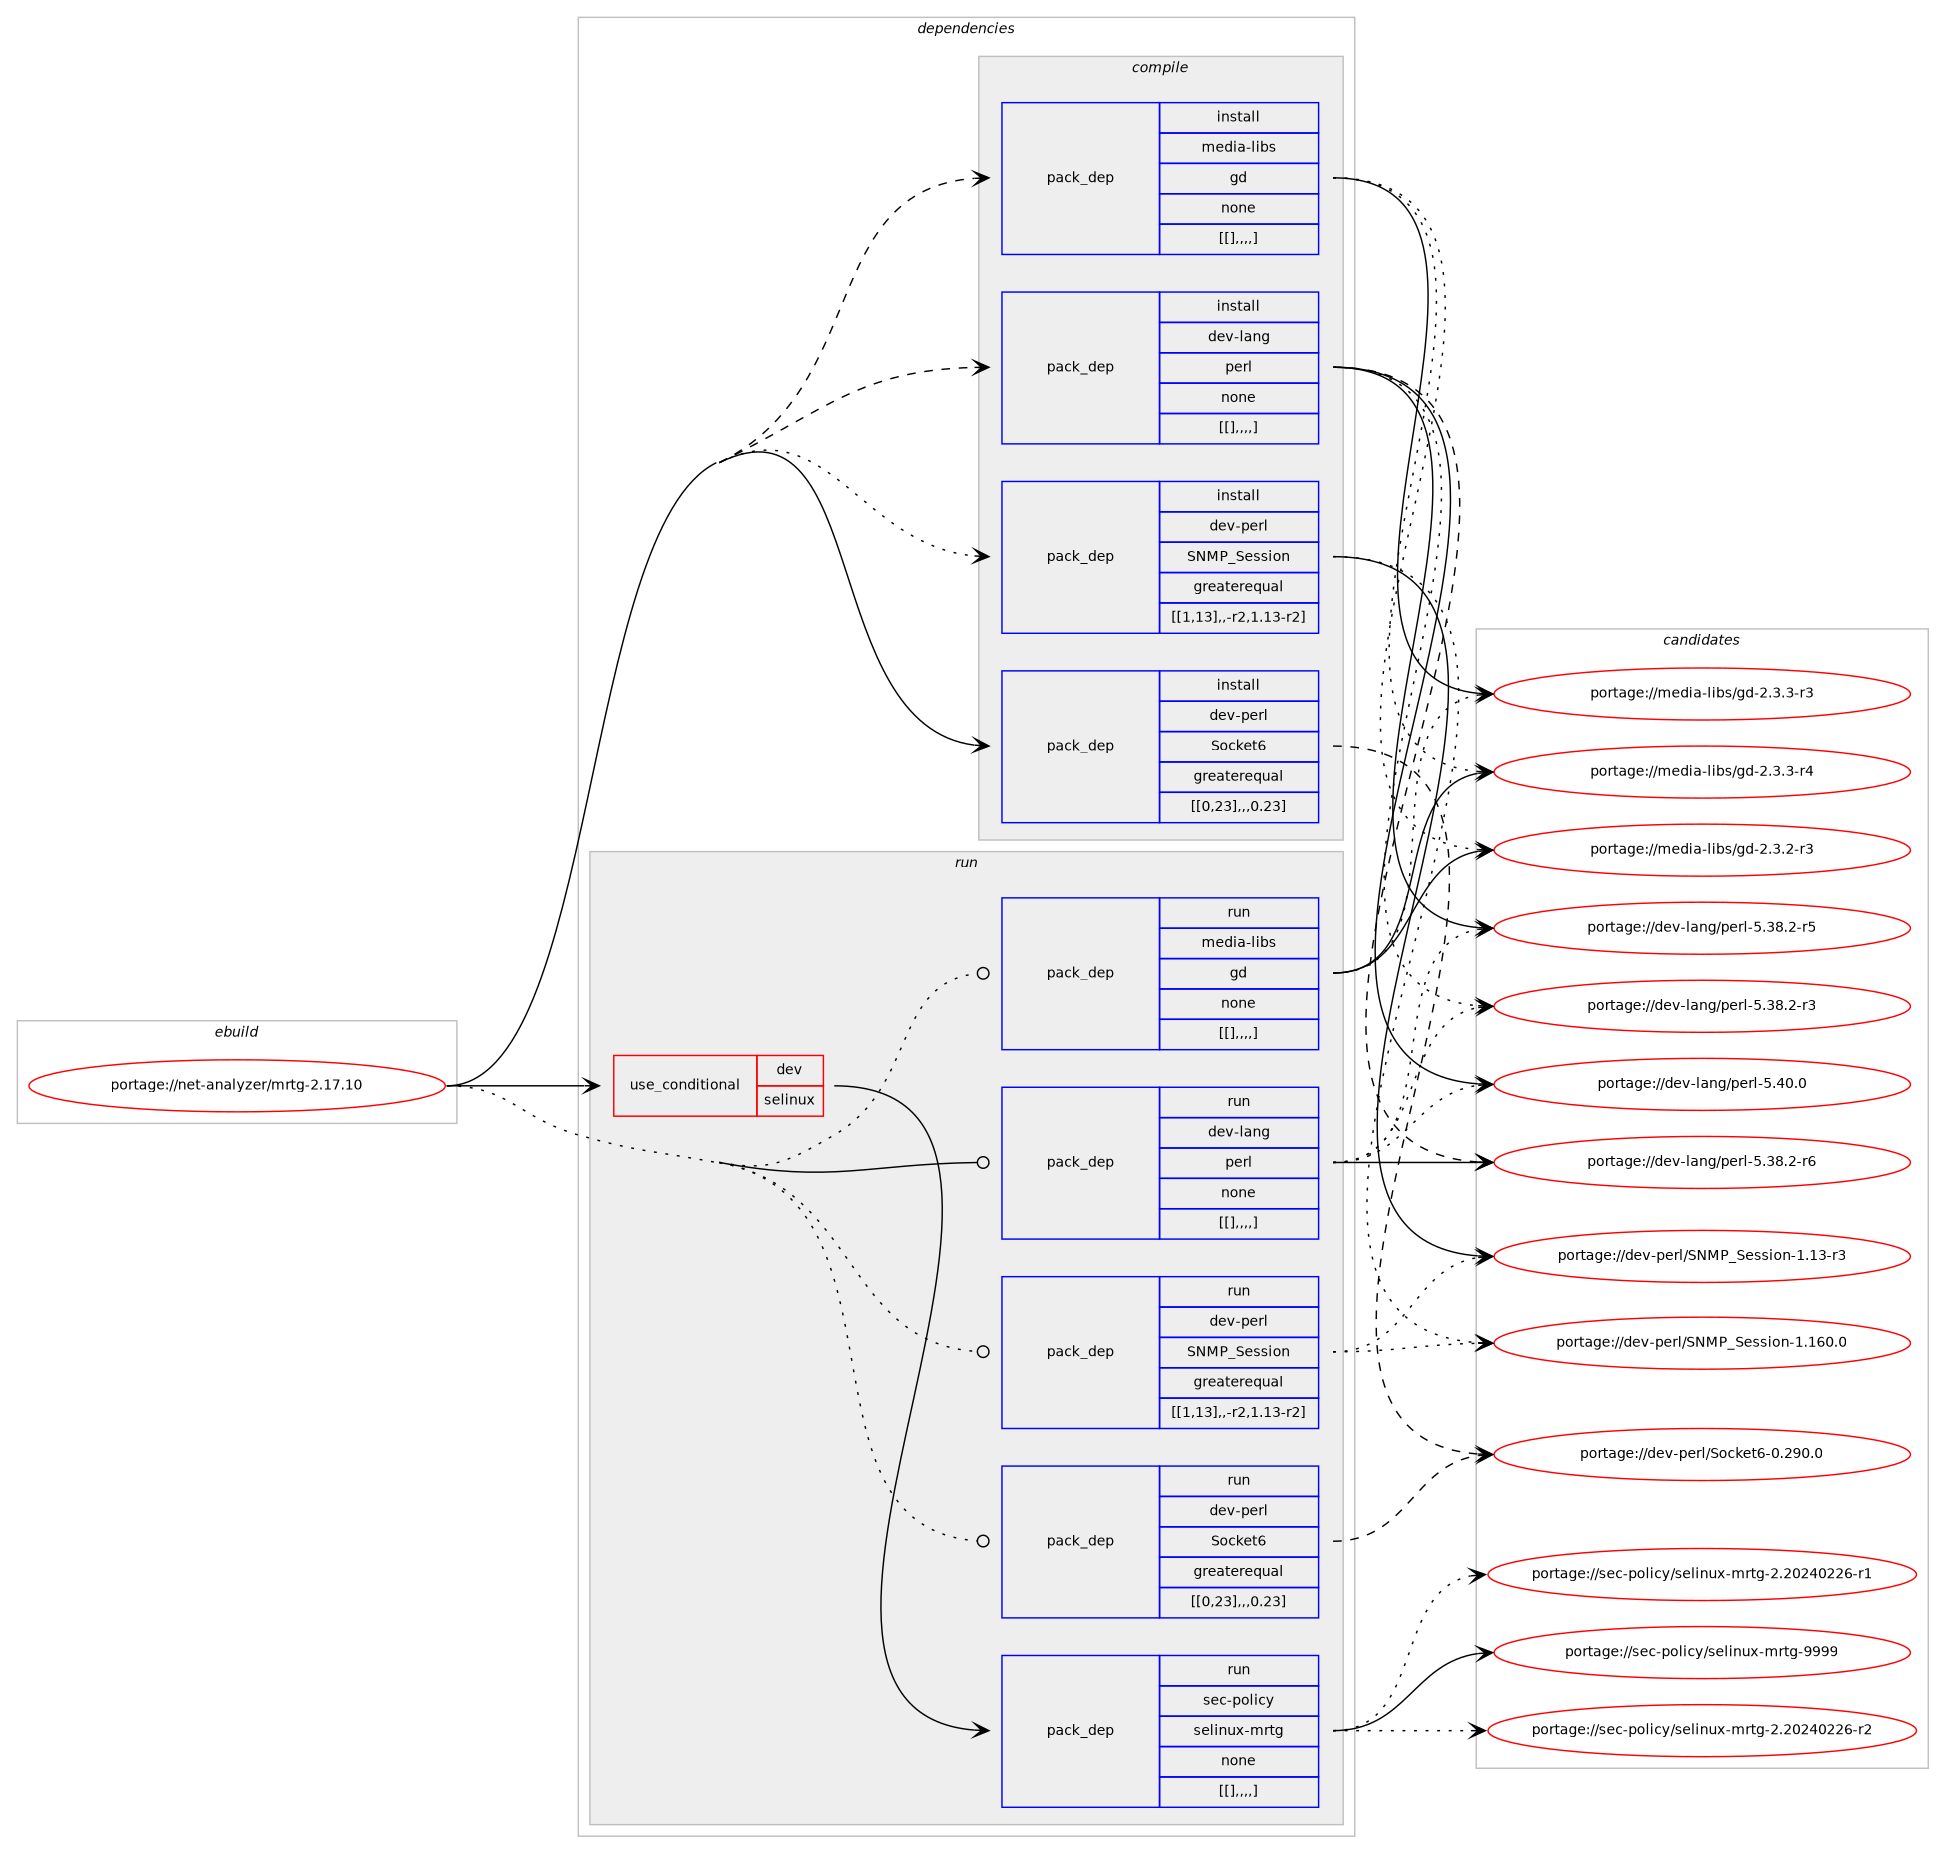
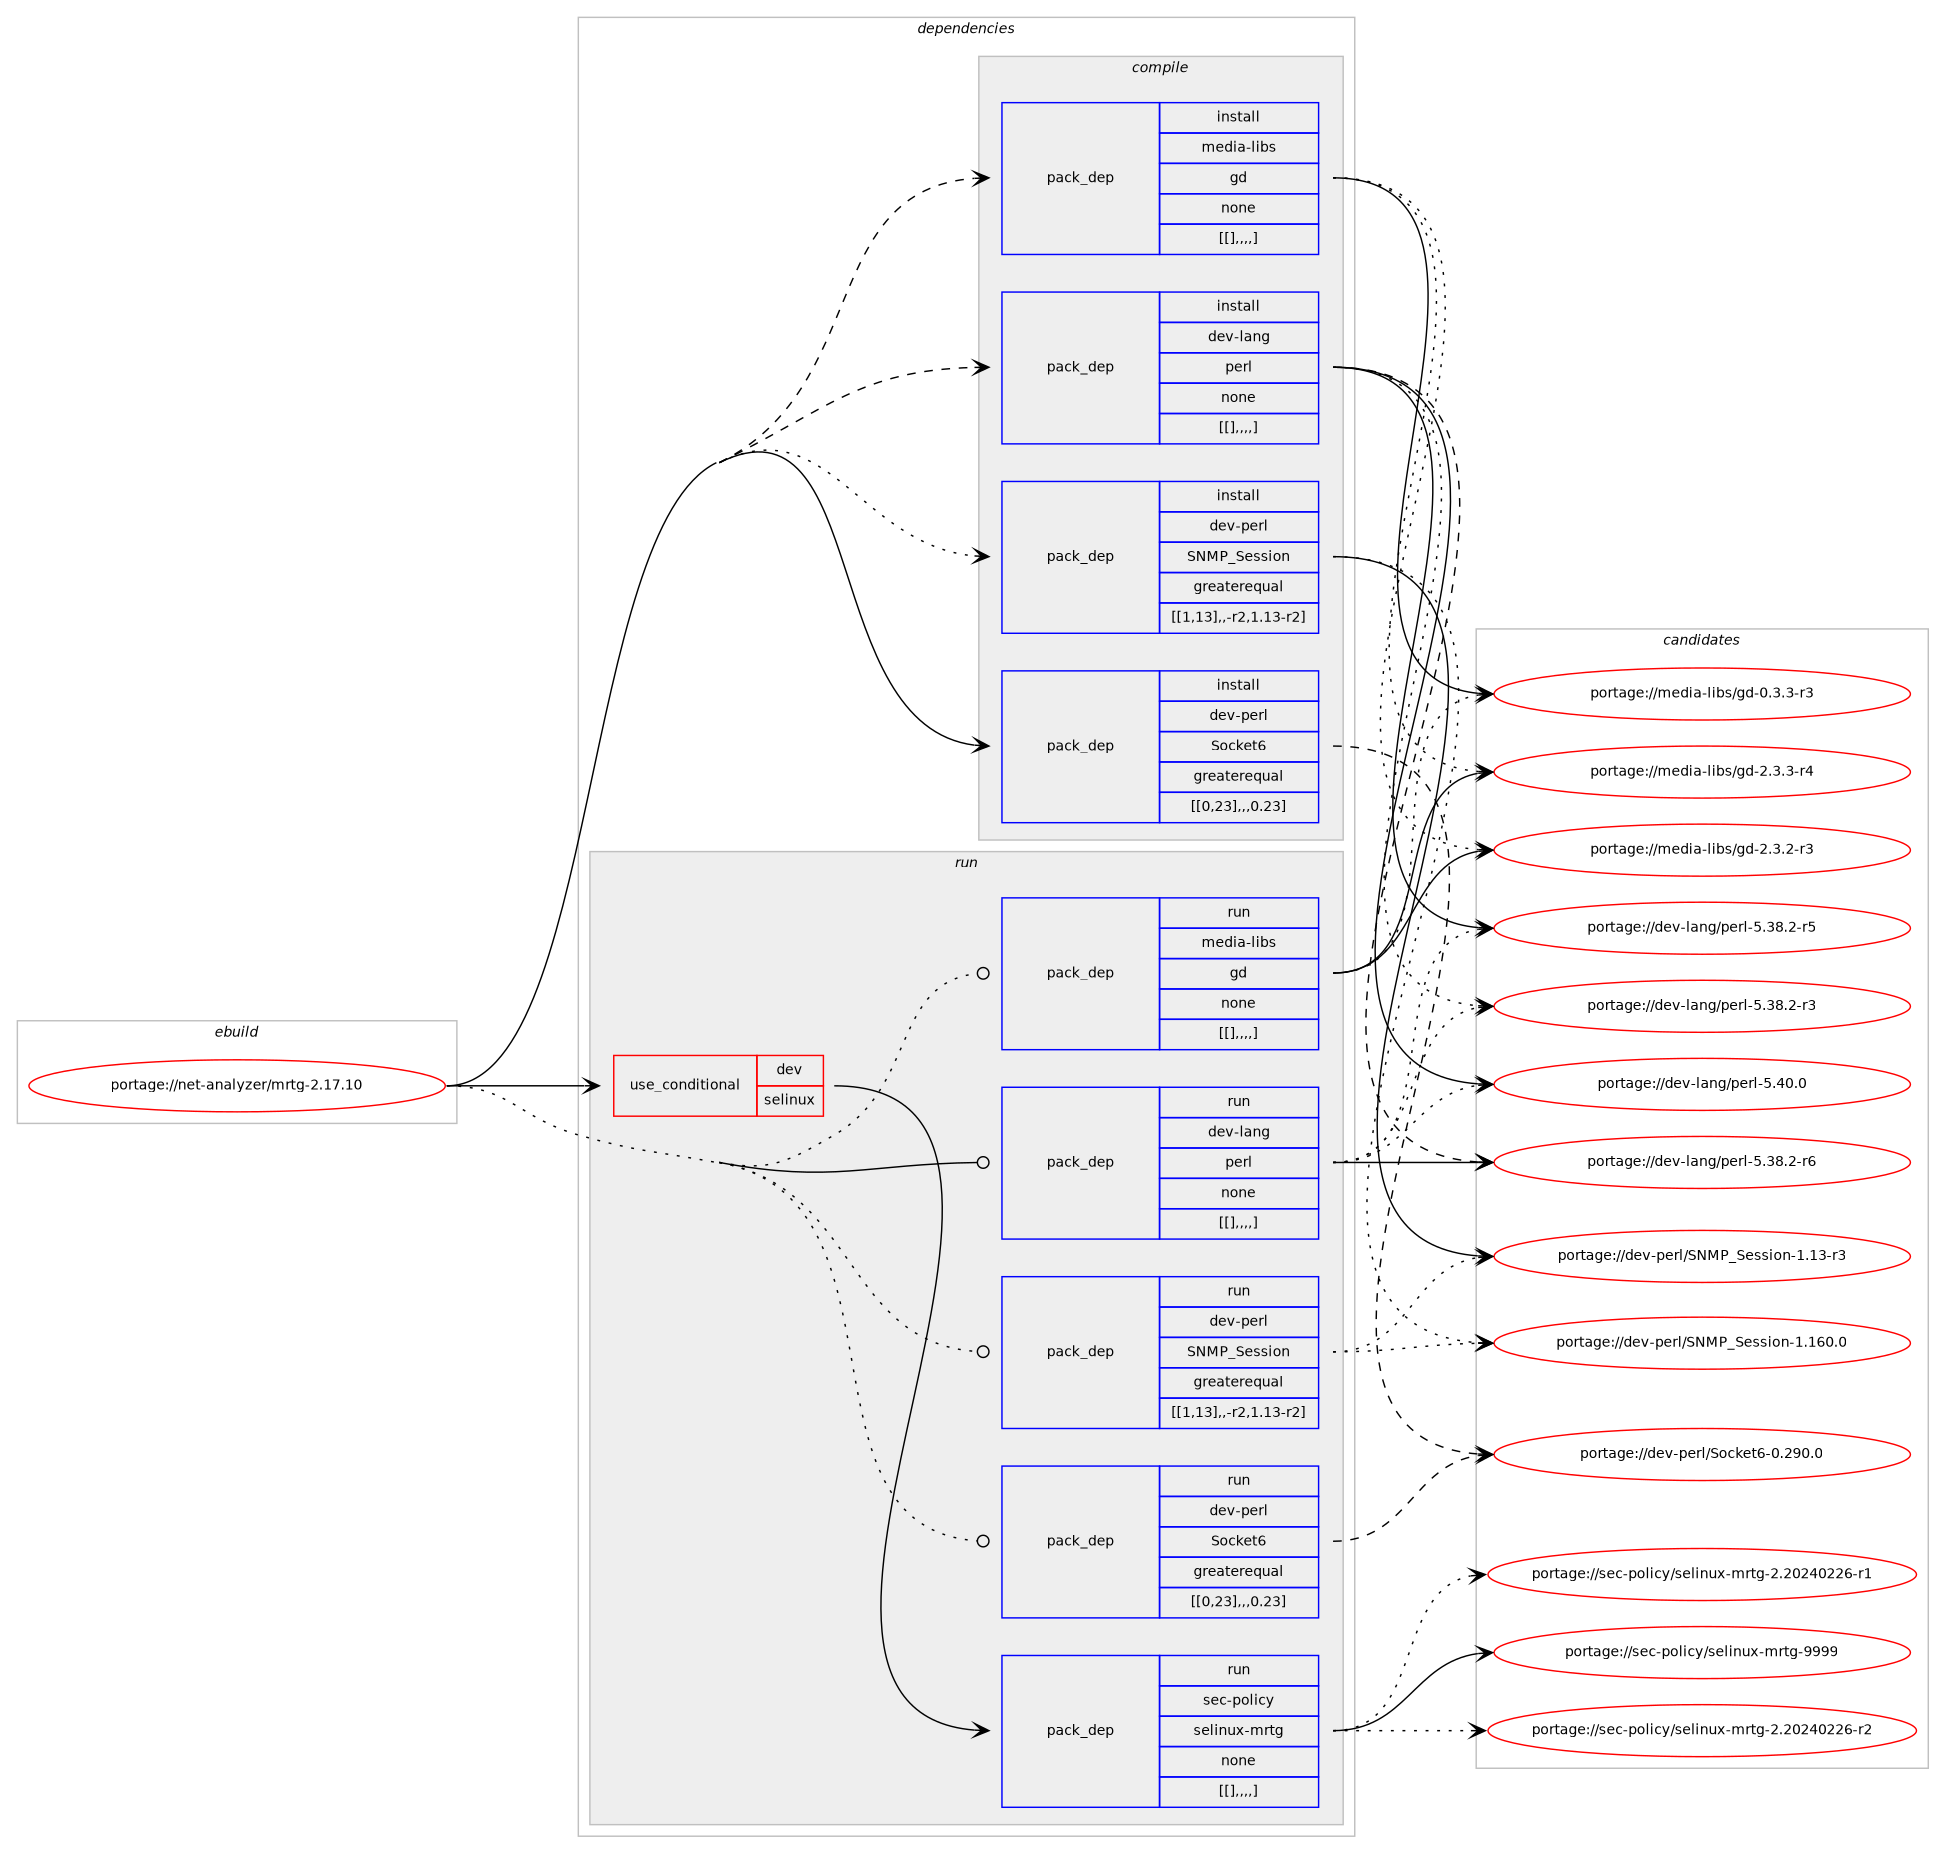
node "portage://media-libs/gd-2.3.3-r3": label "portage://media-libs/gd-2.3.3-r3" -> "portage://media-libs/gd-0.3.3-r3"
